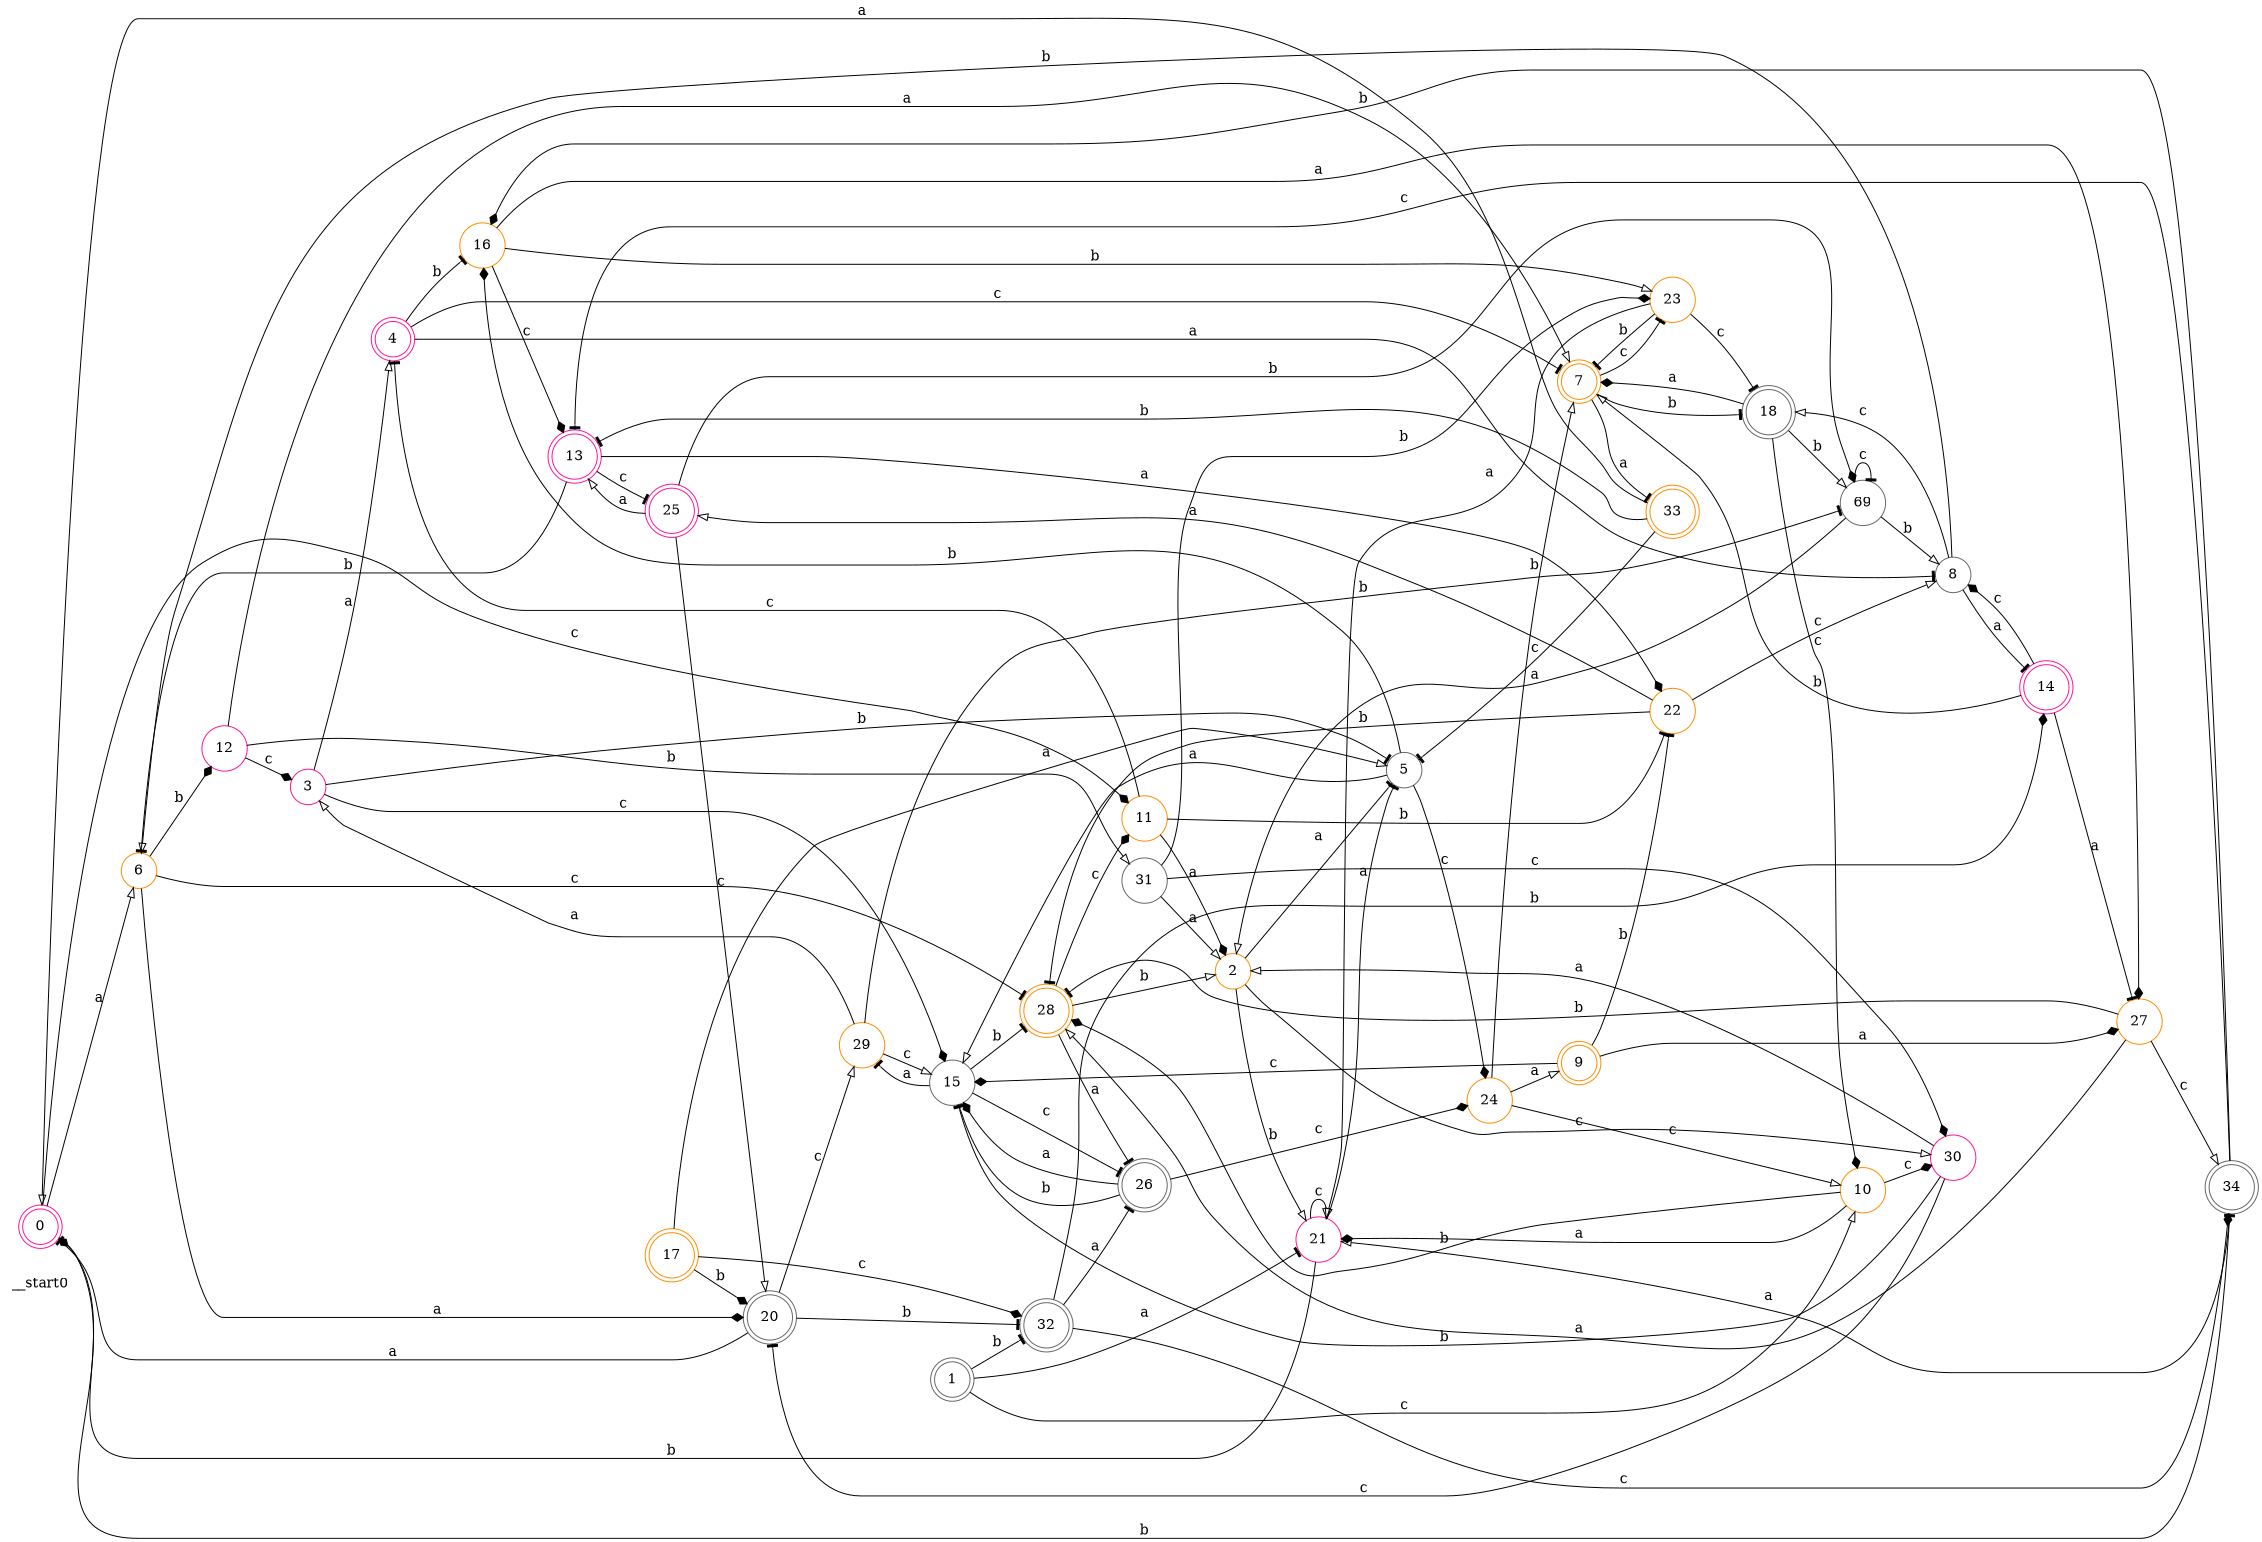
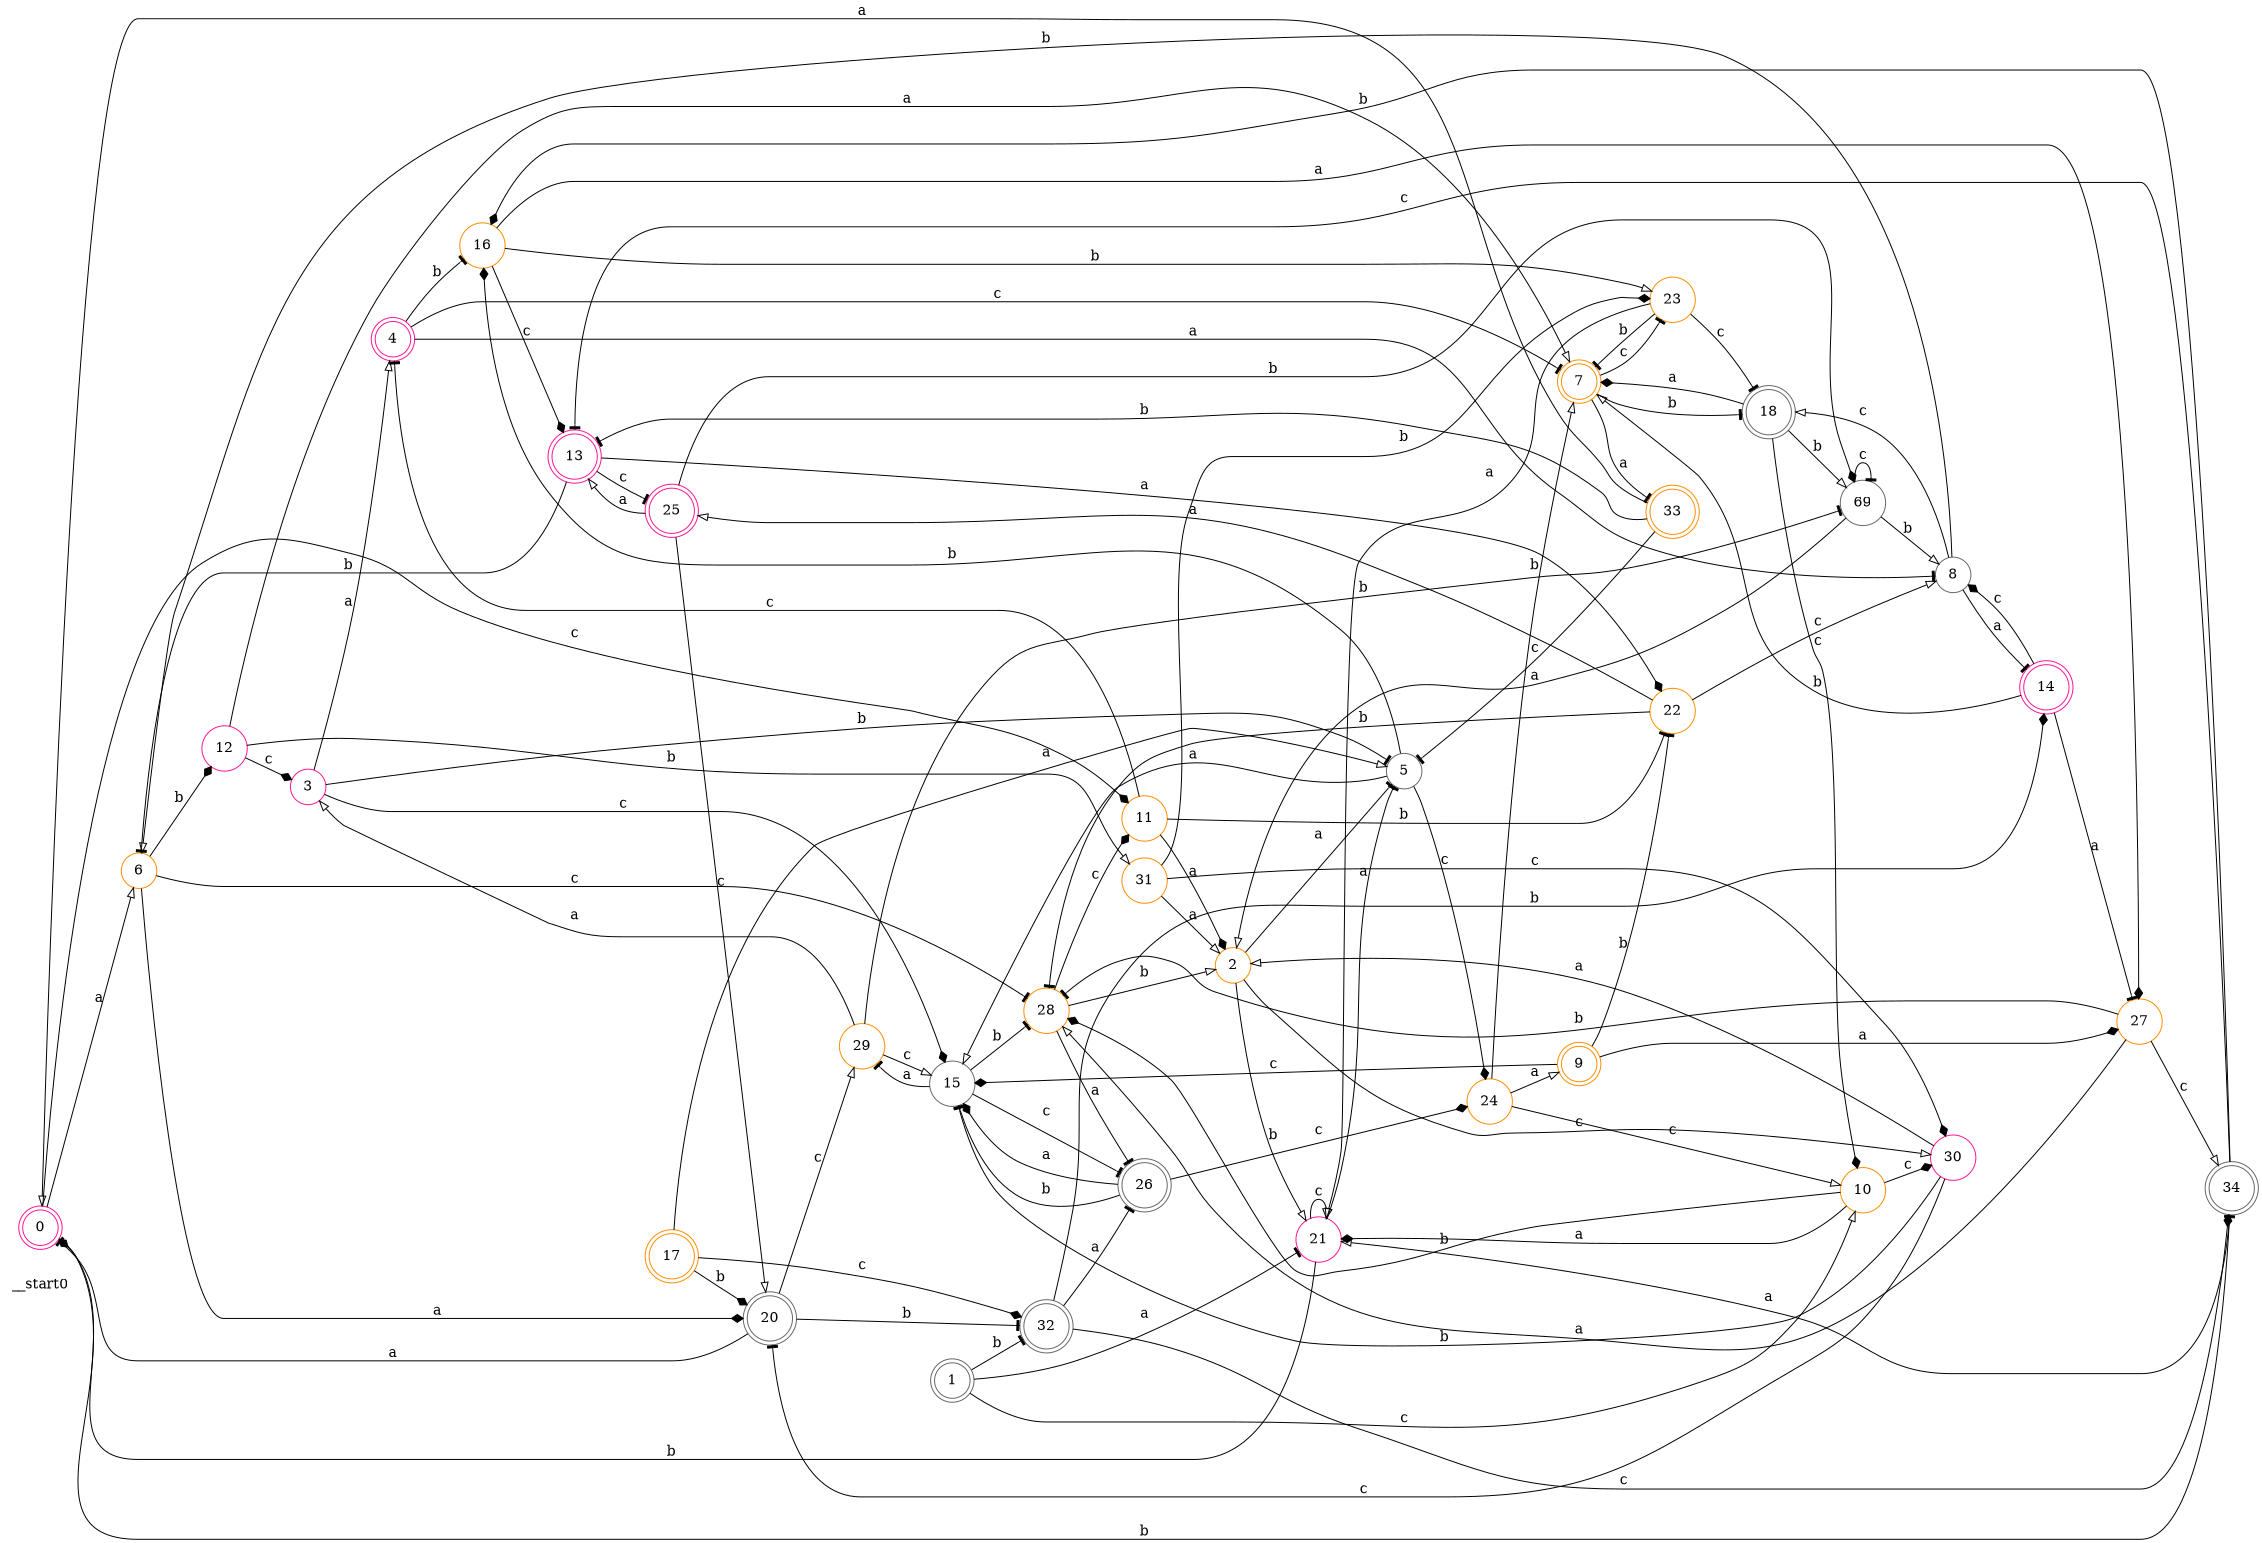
node "31": color gray40 -> darkorange
node "28": shape doublecircle -> circle
